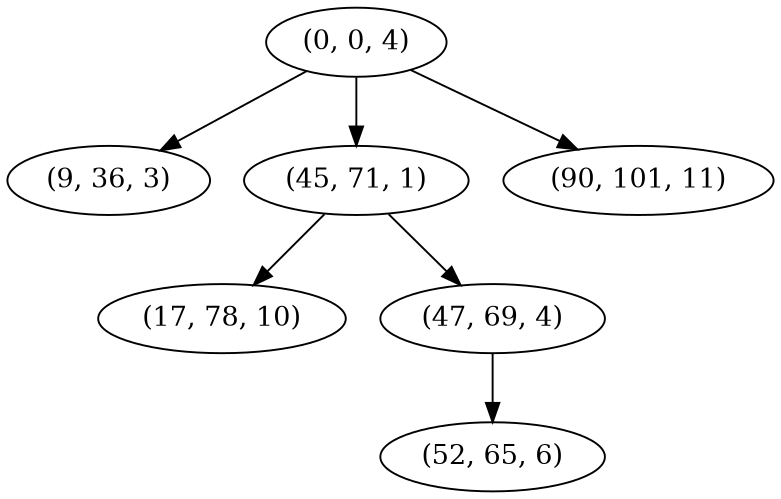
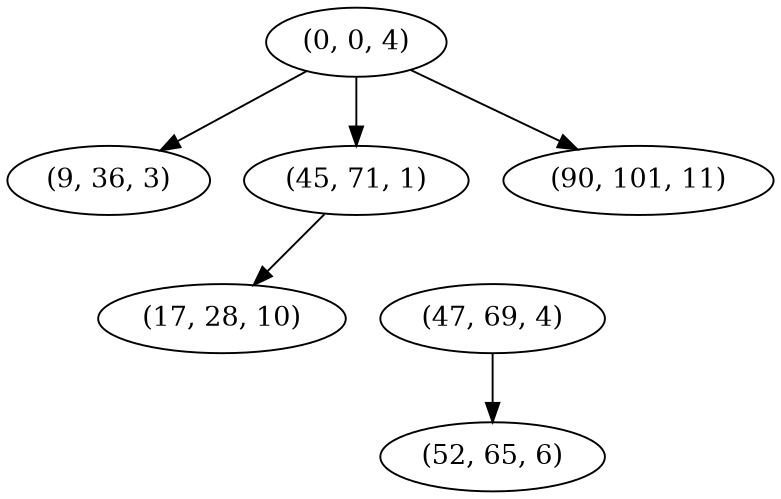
edge "(45, 71, 1)" -> "(47, 69, 4)": removed
node "(17, 78, 10)": label "(17, 78, 10)" -> "(17, 28, 10)"
